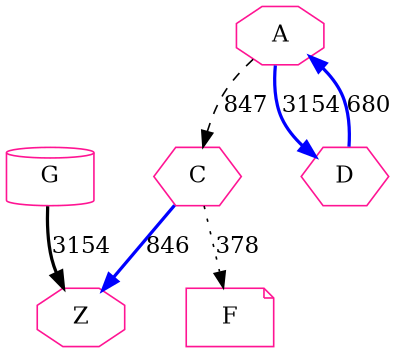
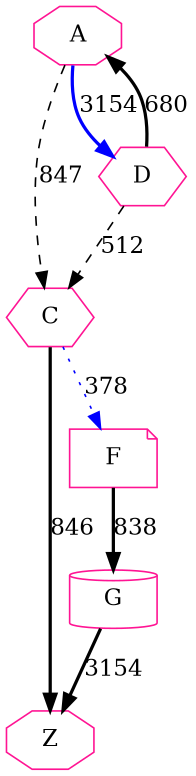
edge "D" -> "A": color blue -> black
edge "C" -> "F": color black -> blue
edge "D" -> "C": added, label "512"
edge "C" -> "Z": color blue -> black
edge "F" -> "G": added, label "838"
